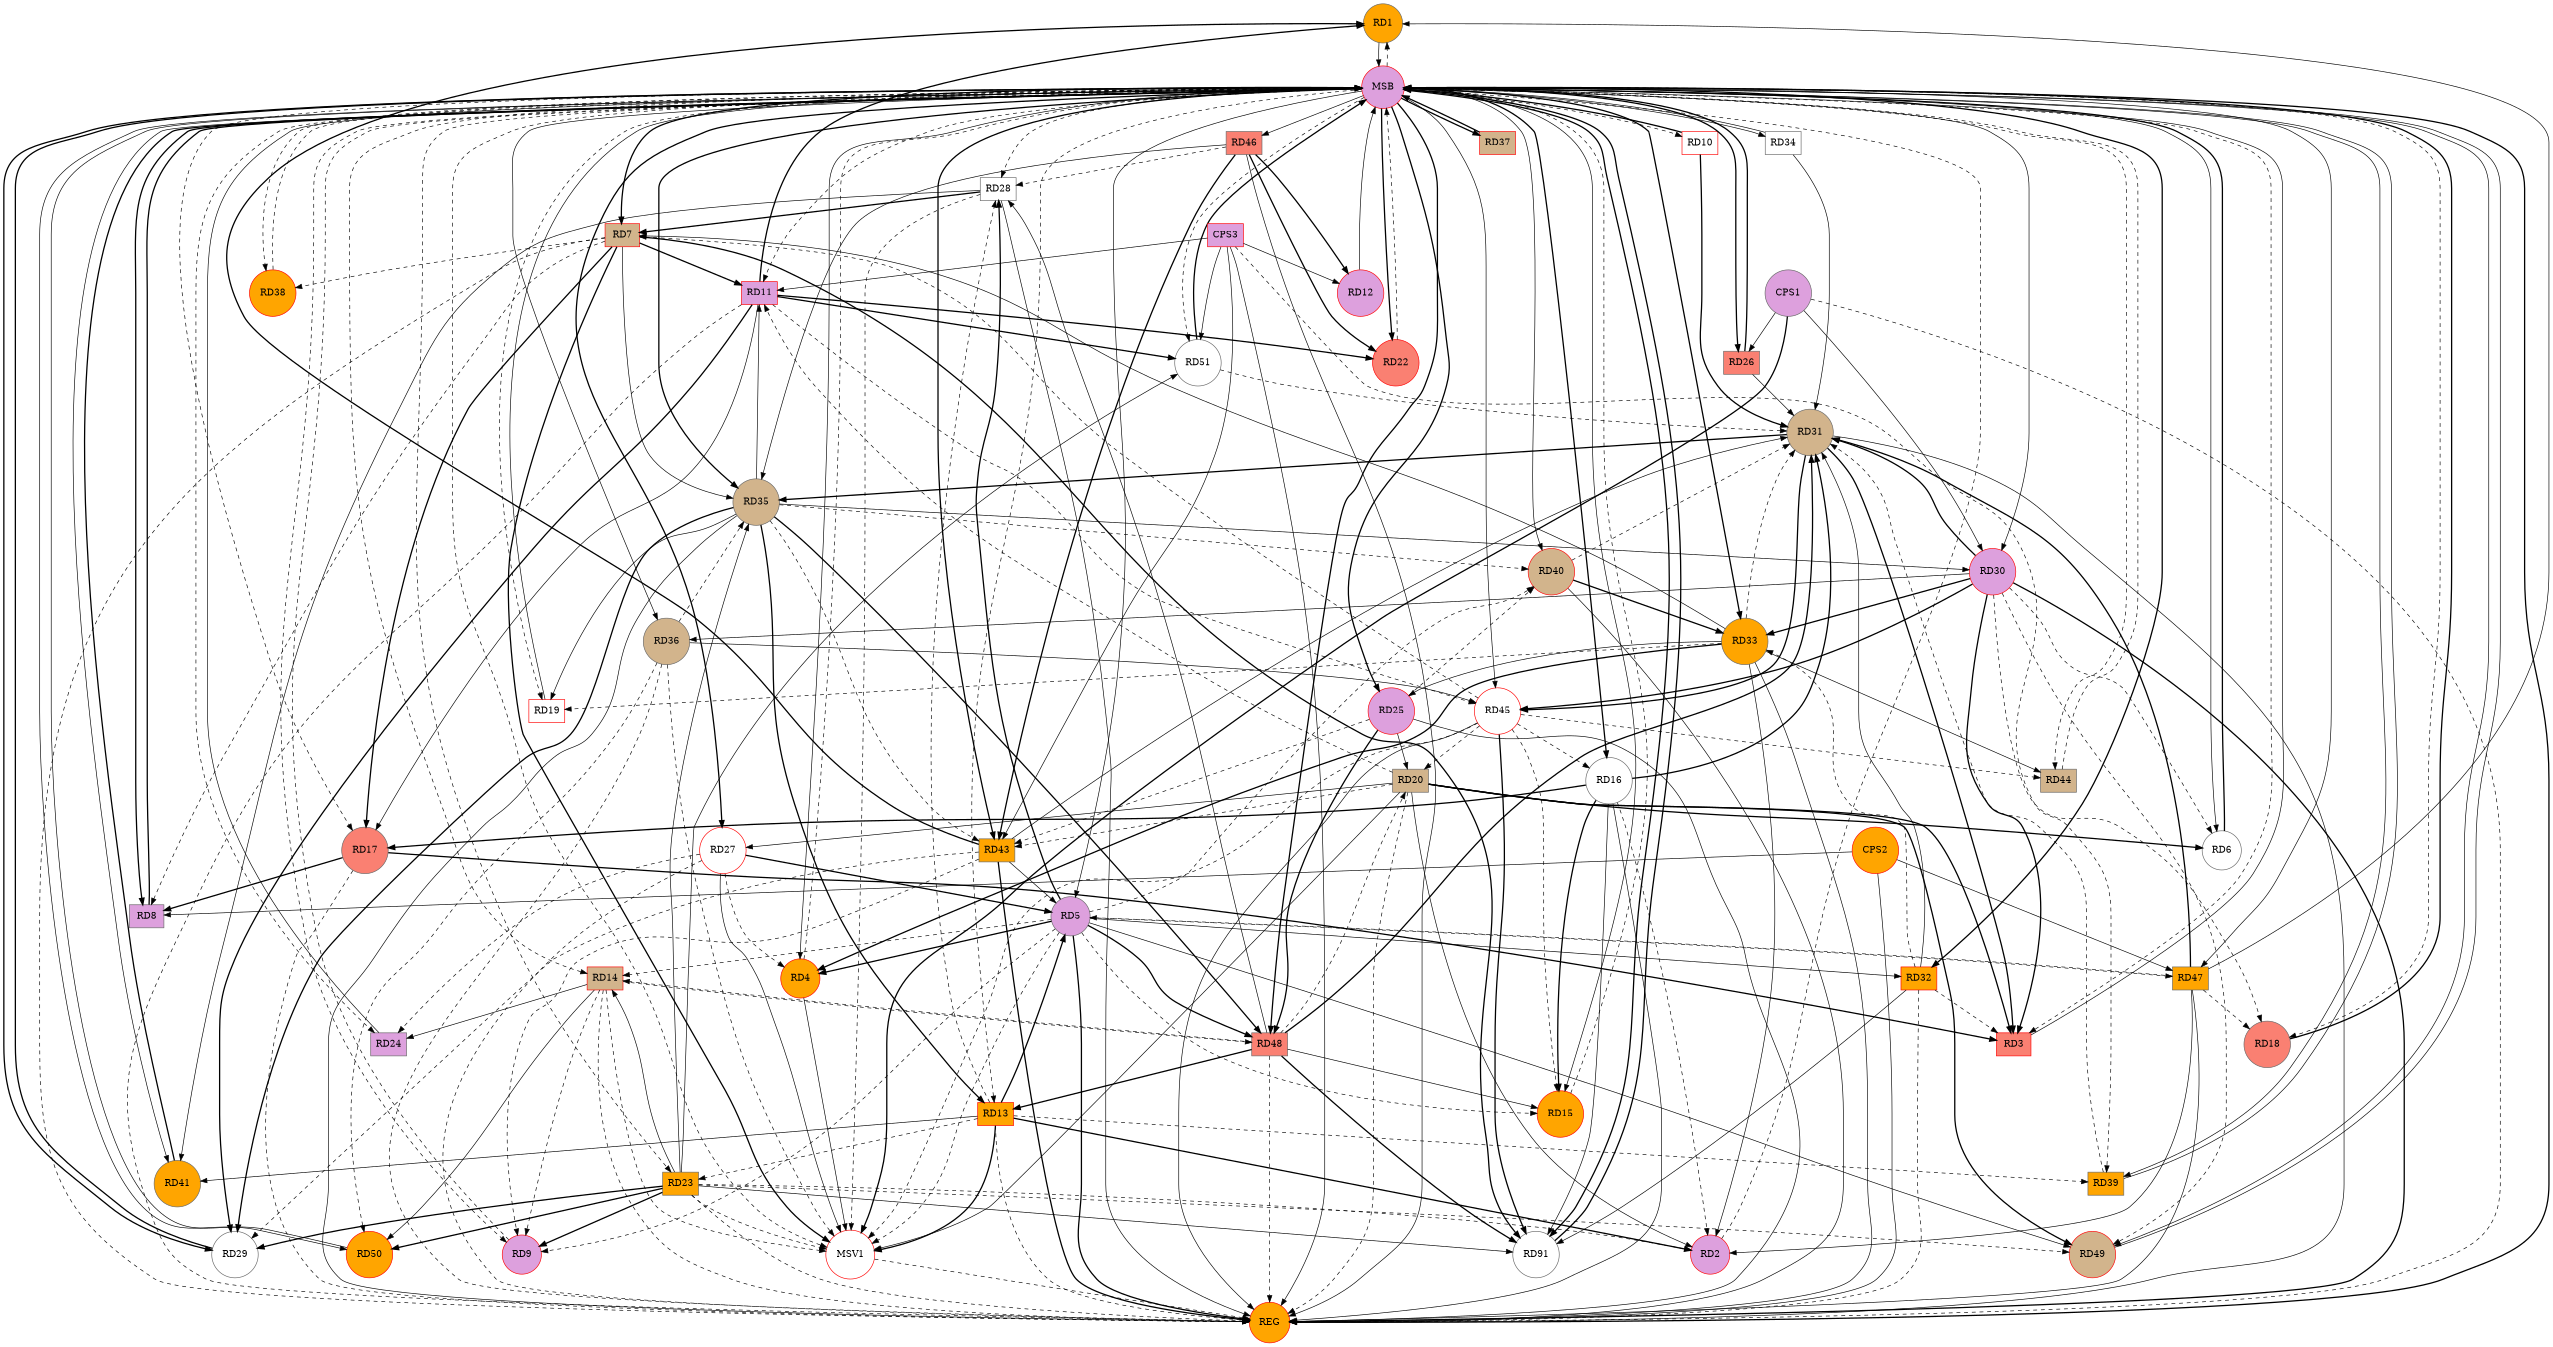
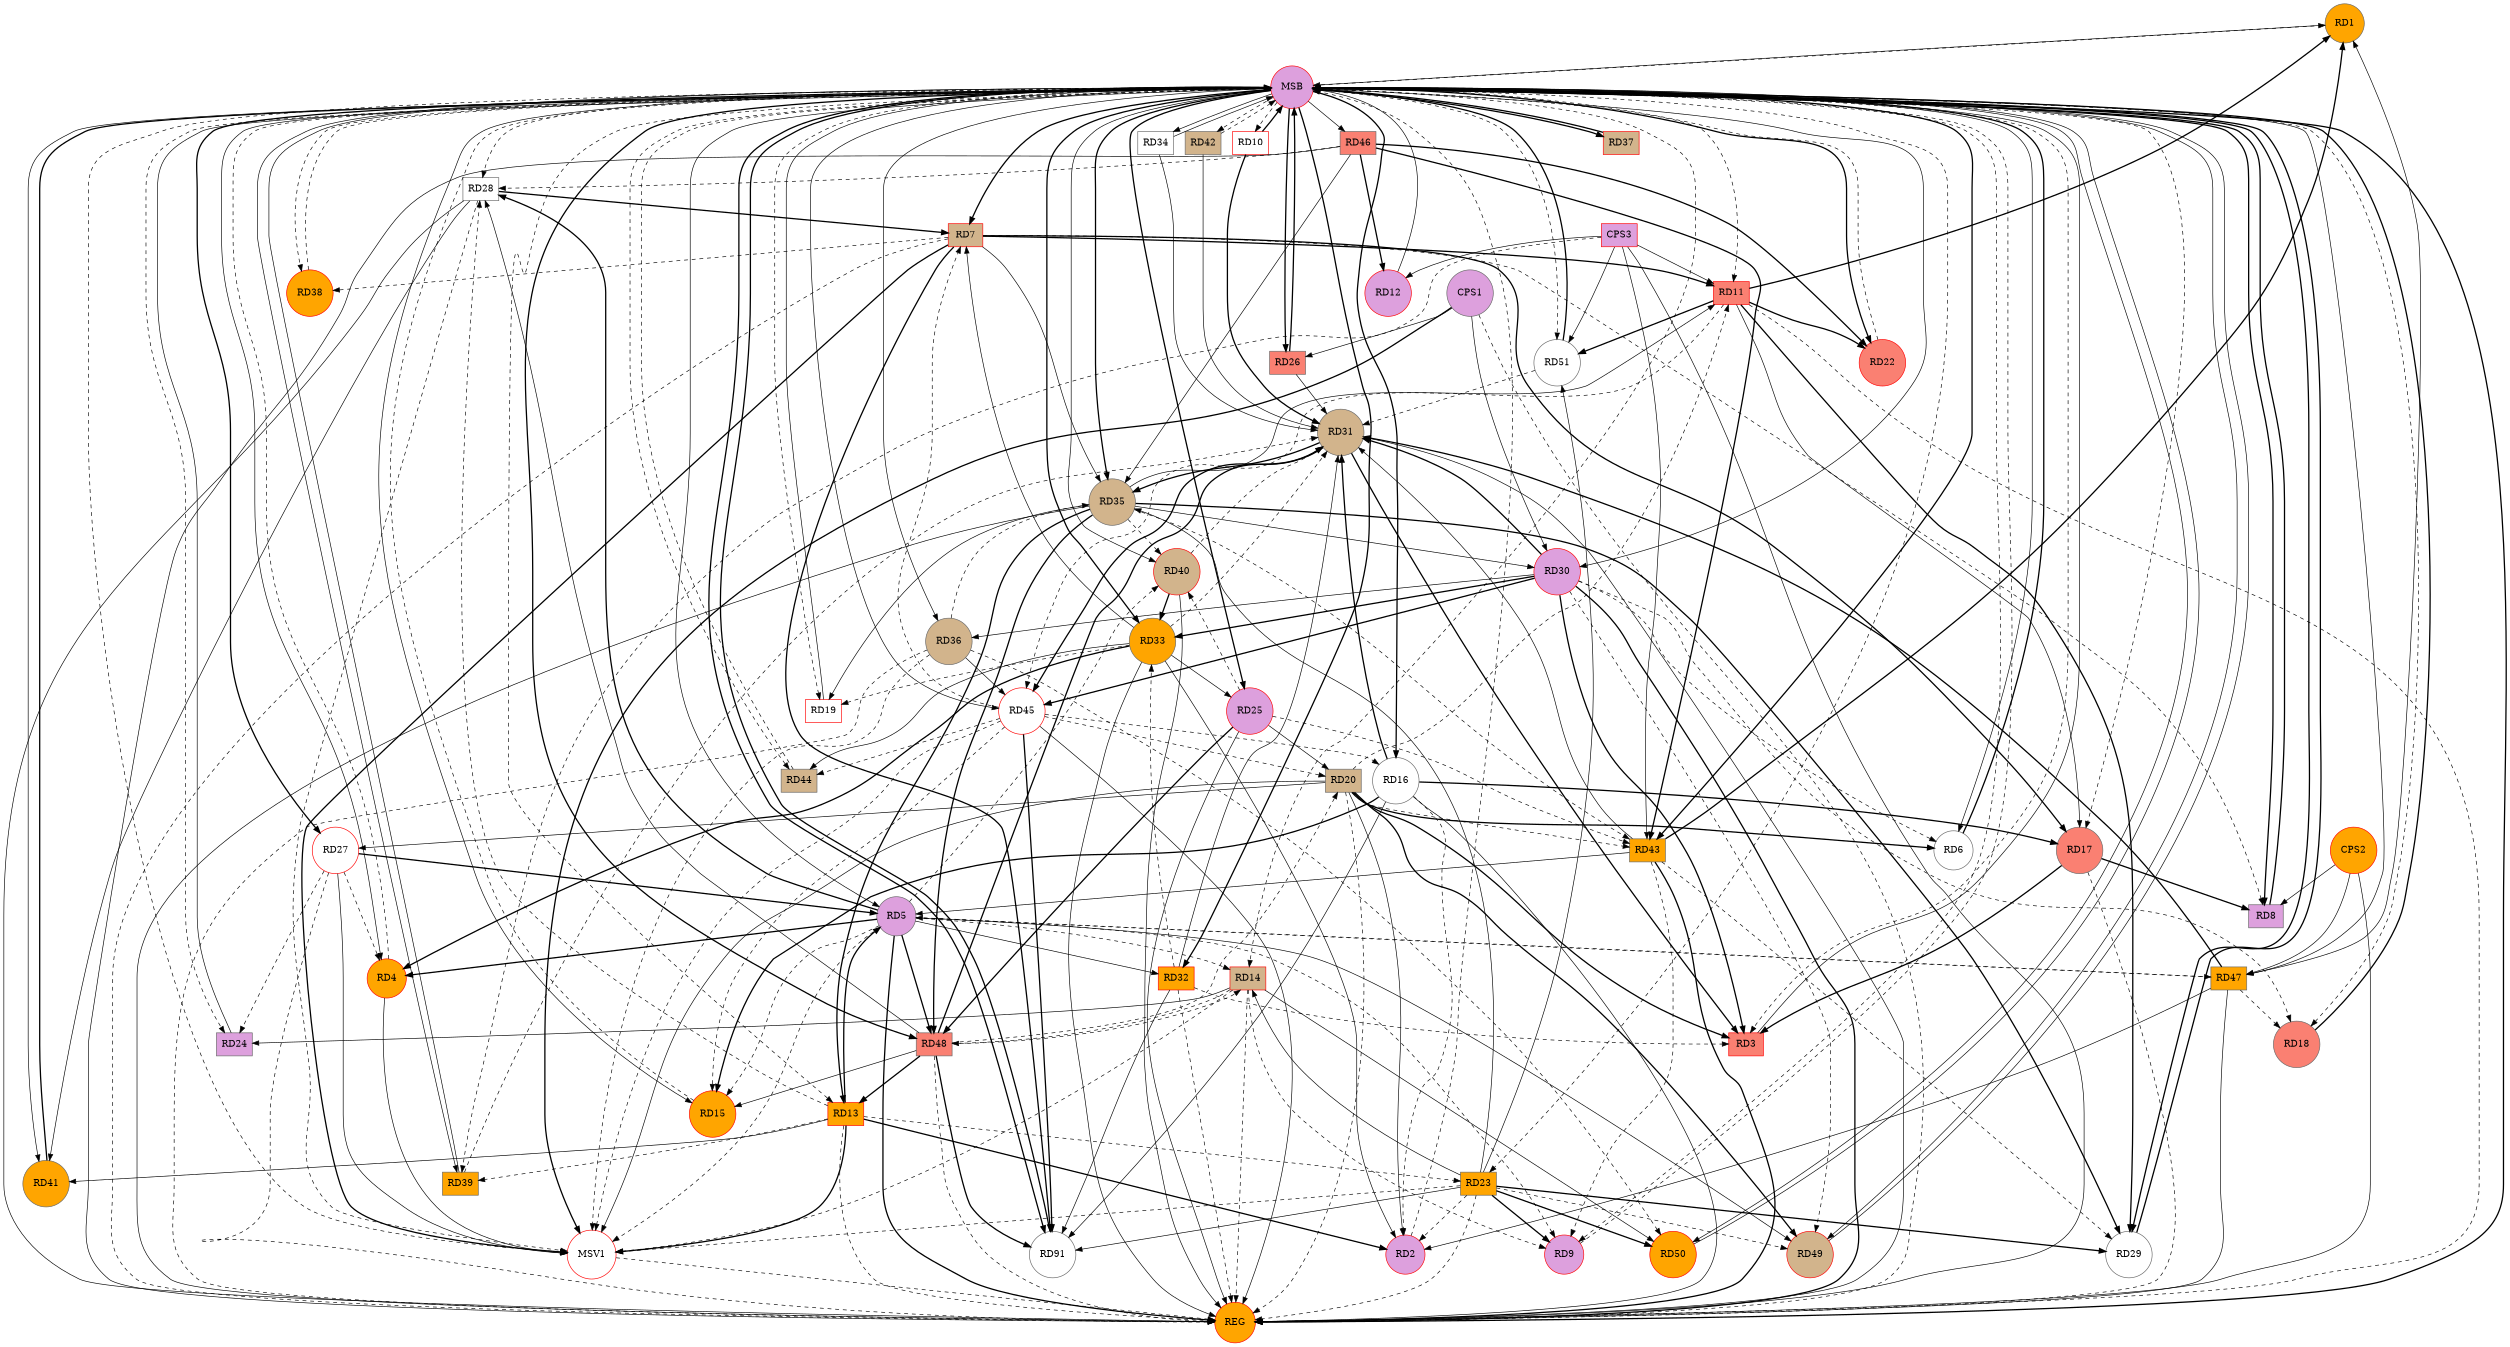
node "RD42": added
node "RD11": fillcolor plum -> salmon
